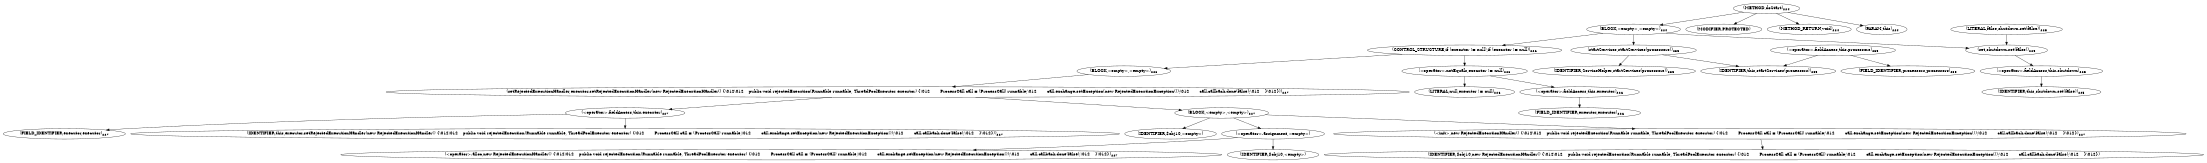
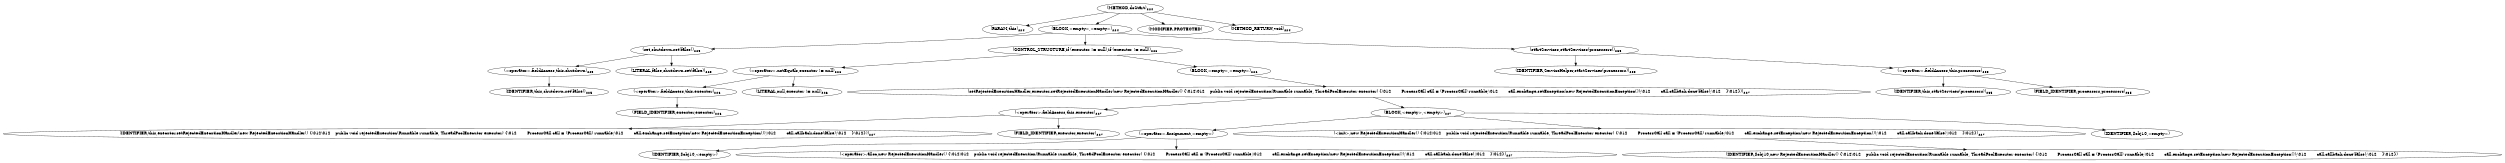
edge "(LITERAL,false,shutdown.set(false))" -> "(set,shutdown.set(false))": reversed
edge "(startServices,startServices(processors))" -> "(IDENTIFIER,this,startServices(processors))": now "(startServices,startServices(processors))" -> "(<operator>.fieldAccess,this.processors)"
